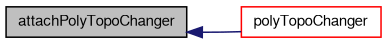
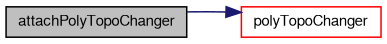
edge "polyTopoChanger" -> "attachPolyTopoChanger": reversed
